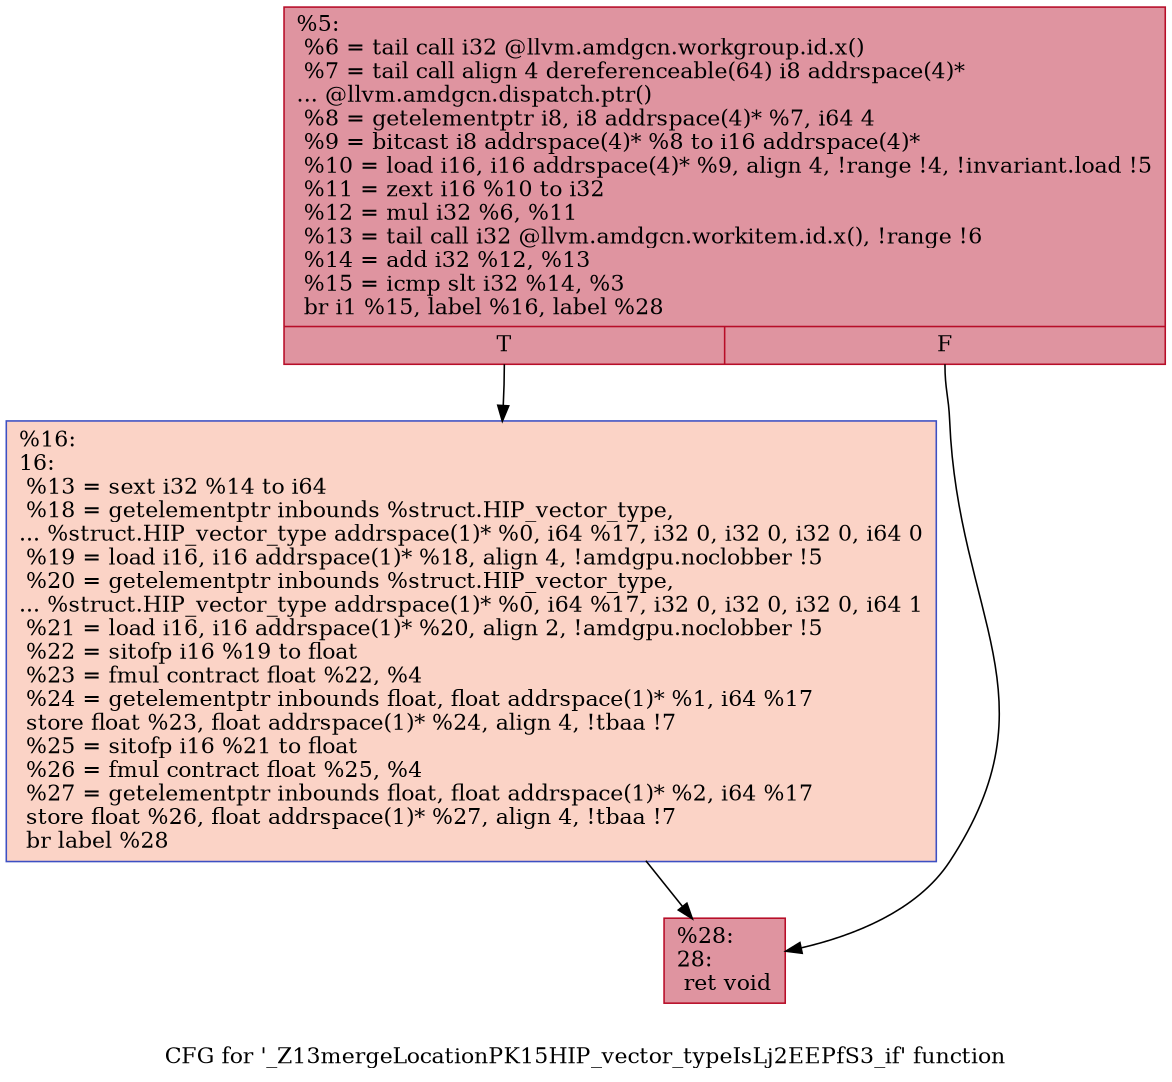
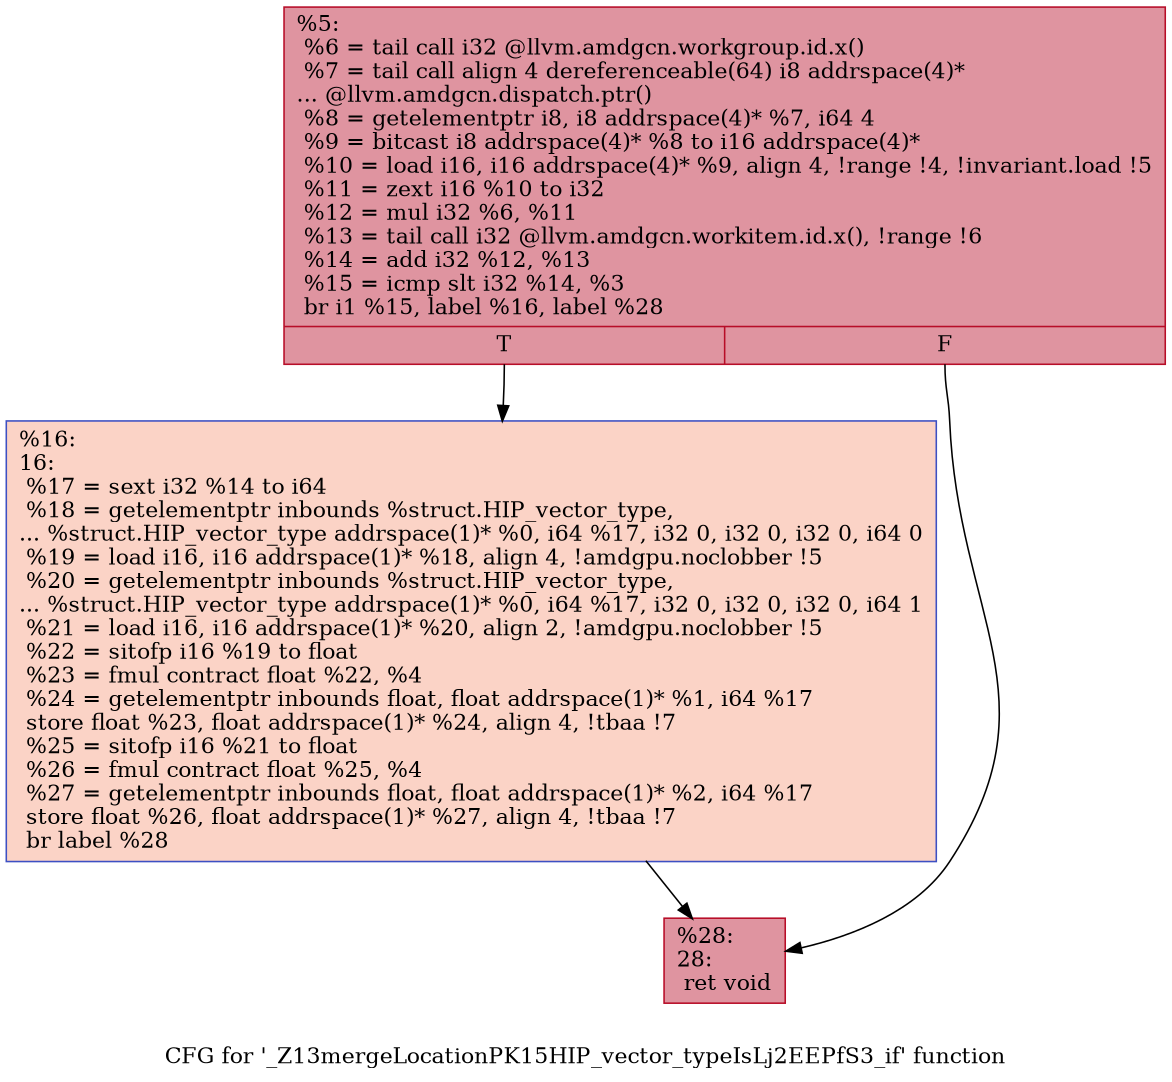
node "%16:": text "%13 = sext i32 %14 to i64" -> "%17 = sext i32 %14 to i64"
